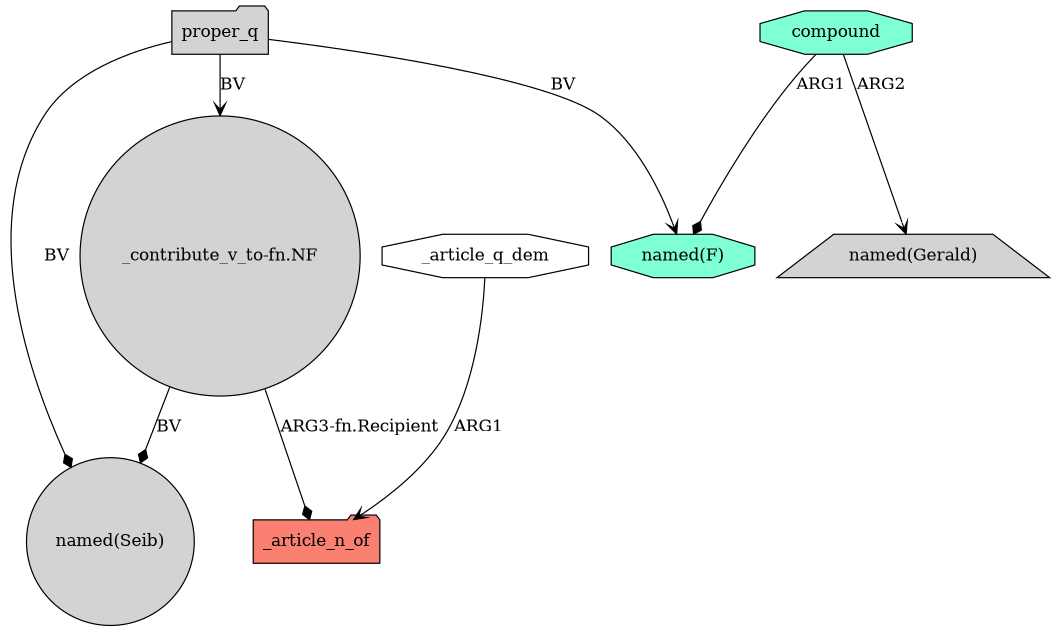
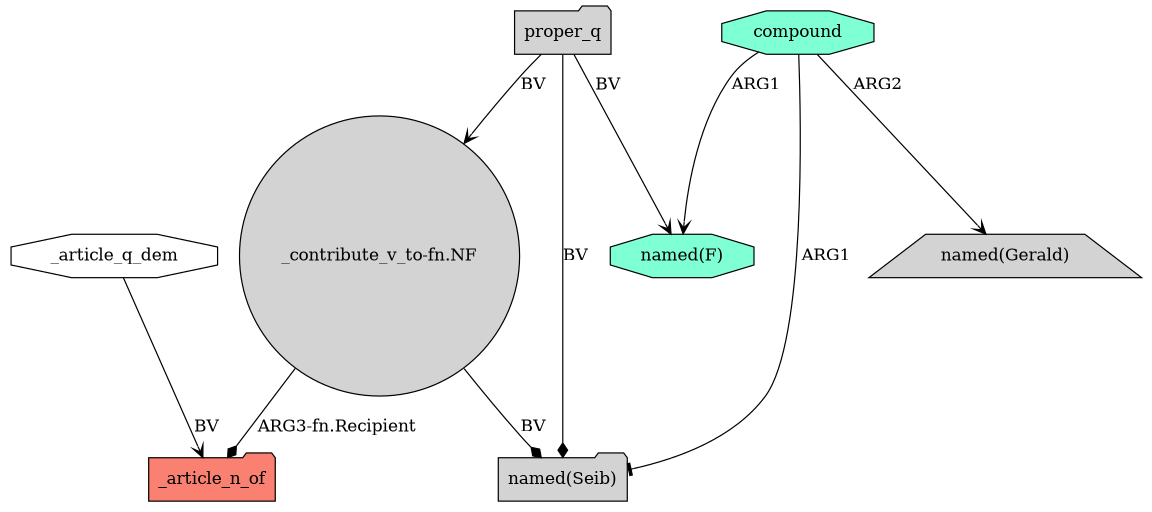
edge "compound" -> "named(F)": arrowhead diamond -> vee
edge "compound" -> "named(Seib)": added, label "ARG1"
edge "_article_q_dem" -> "_article_n_of": label "ARG1" -> "BV"
node "named(Seib)": shape circle -> folder
